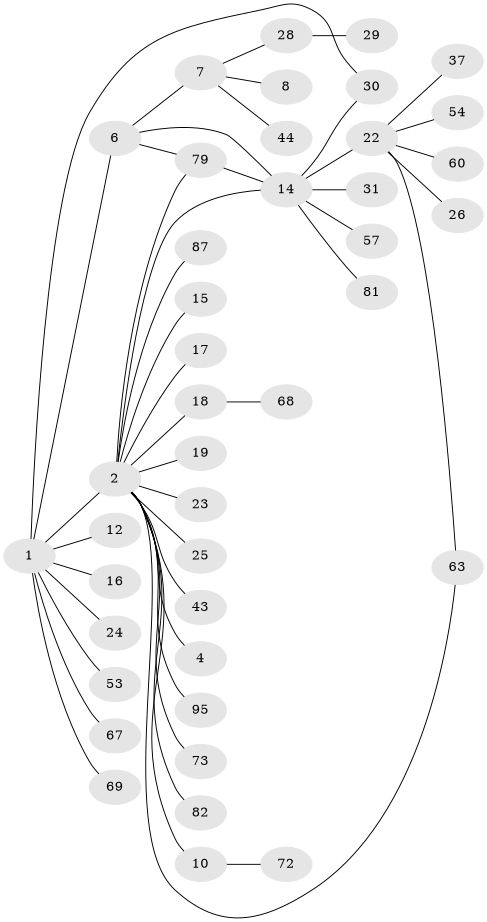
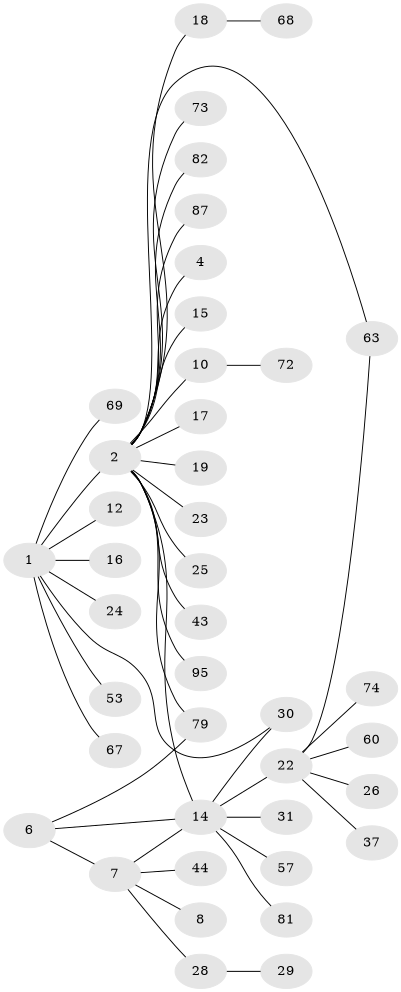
node "54": label "54" -> "74"
edge "79" -- "14": now "7" -- "14"
edge "6" -- "1": removed
